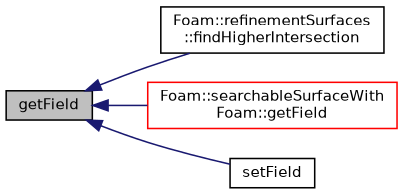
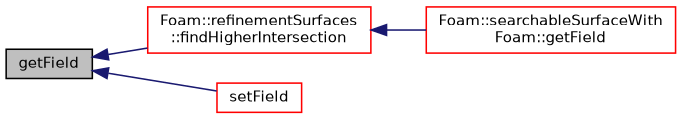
node "Foam::refinementSurfaces ::findHigherIntersection": color black -> red
edge "Foam::searchableSurfaceWith Foam::getField" -> "getField": now "Foam::searchableSurfaceWith Foam::getField" -> "Foam::refinementSurfaces ::findHigherIntersection"
node "setField": color black -> red
